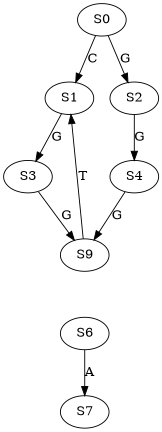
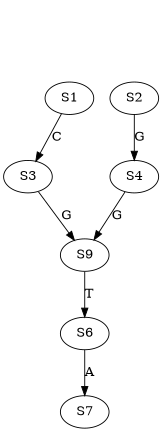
node "S0": removed
edge "S1" -> "S3": label "G" -> "C"
edge "S9" -> "S1": now "S9" -> "S6"
